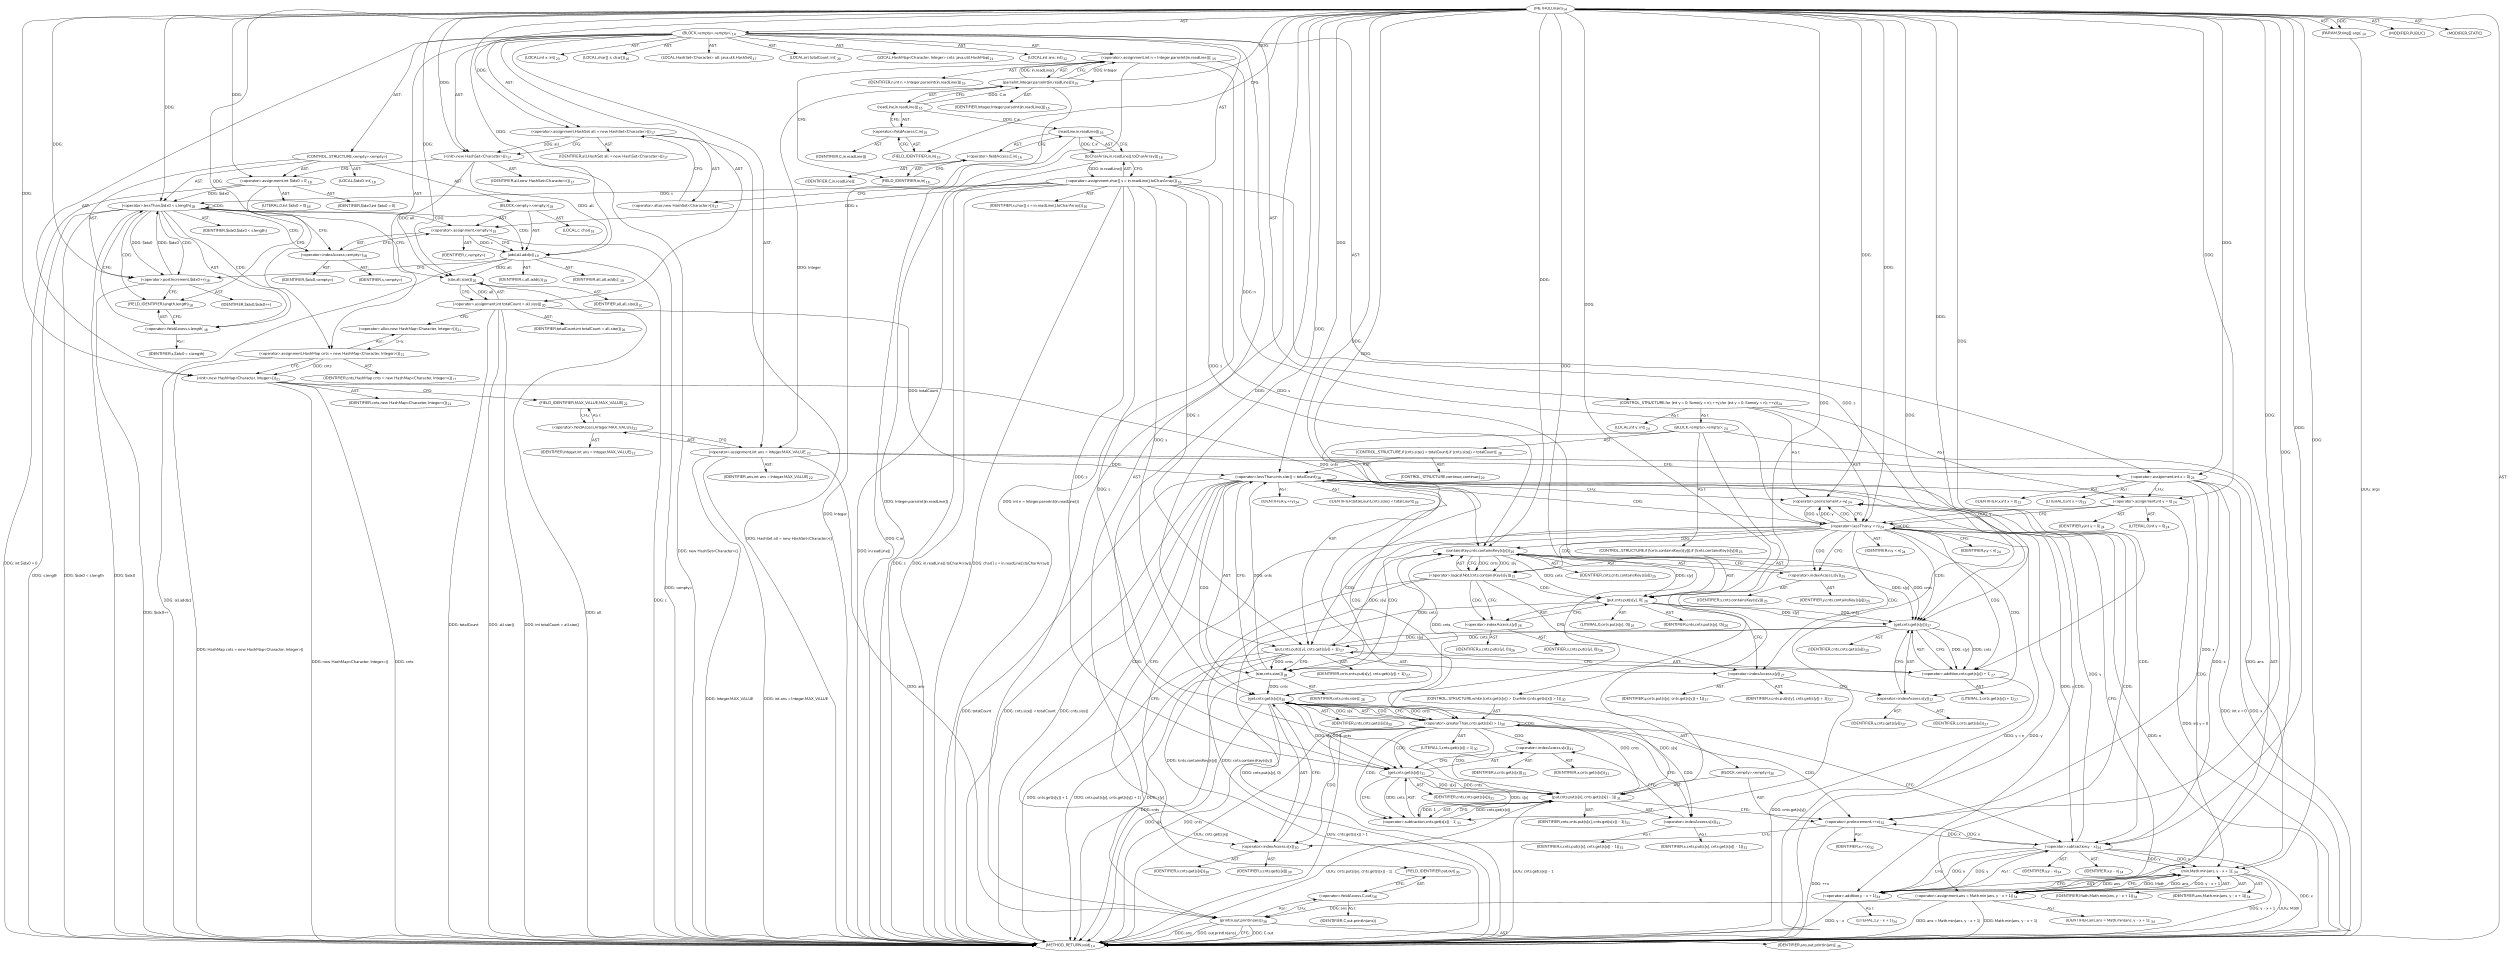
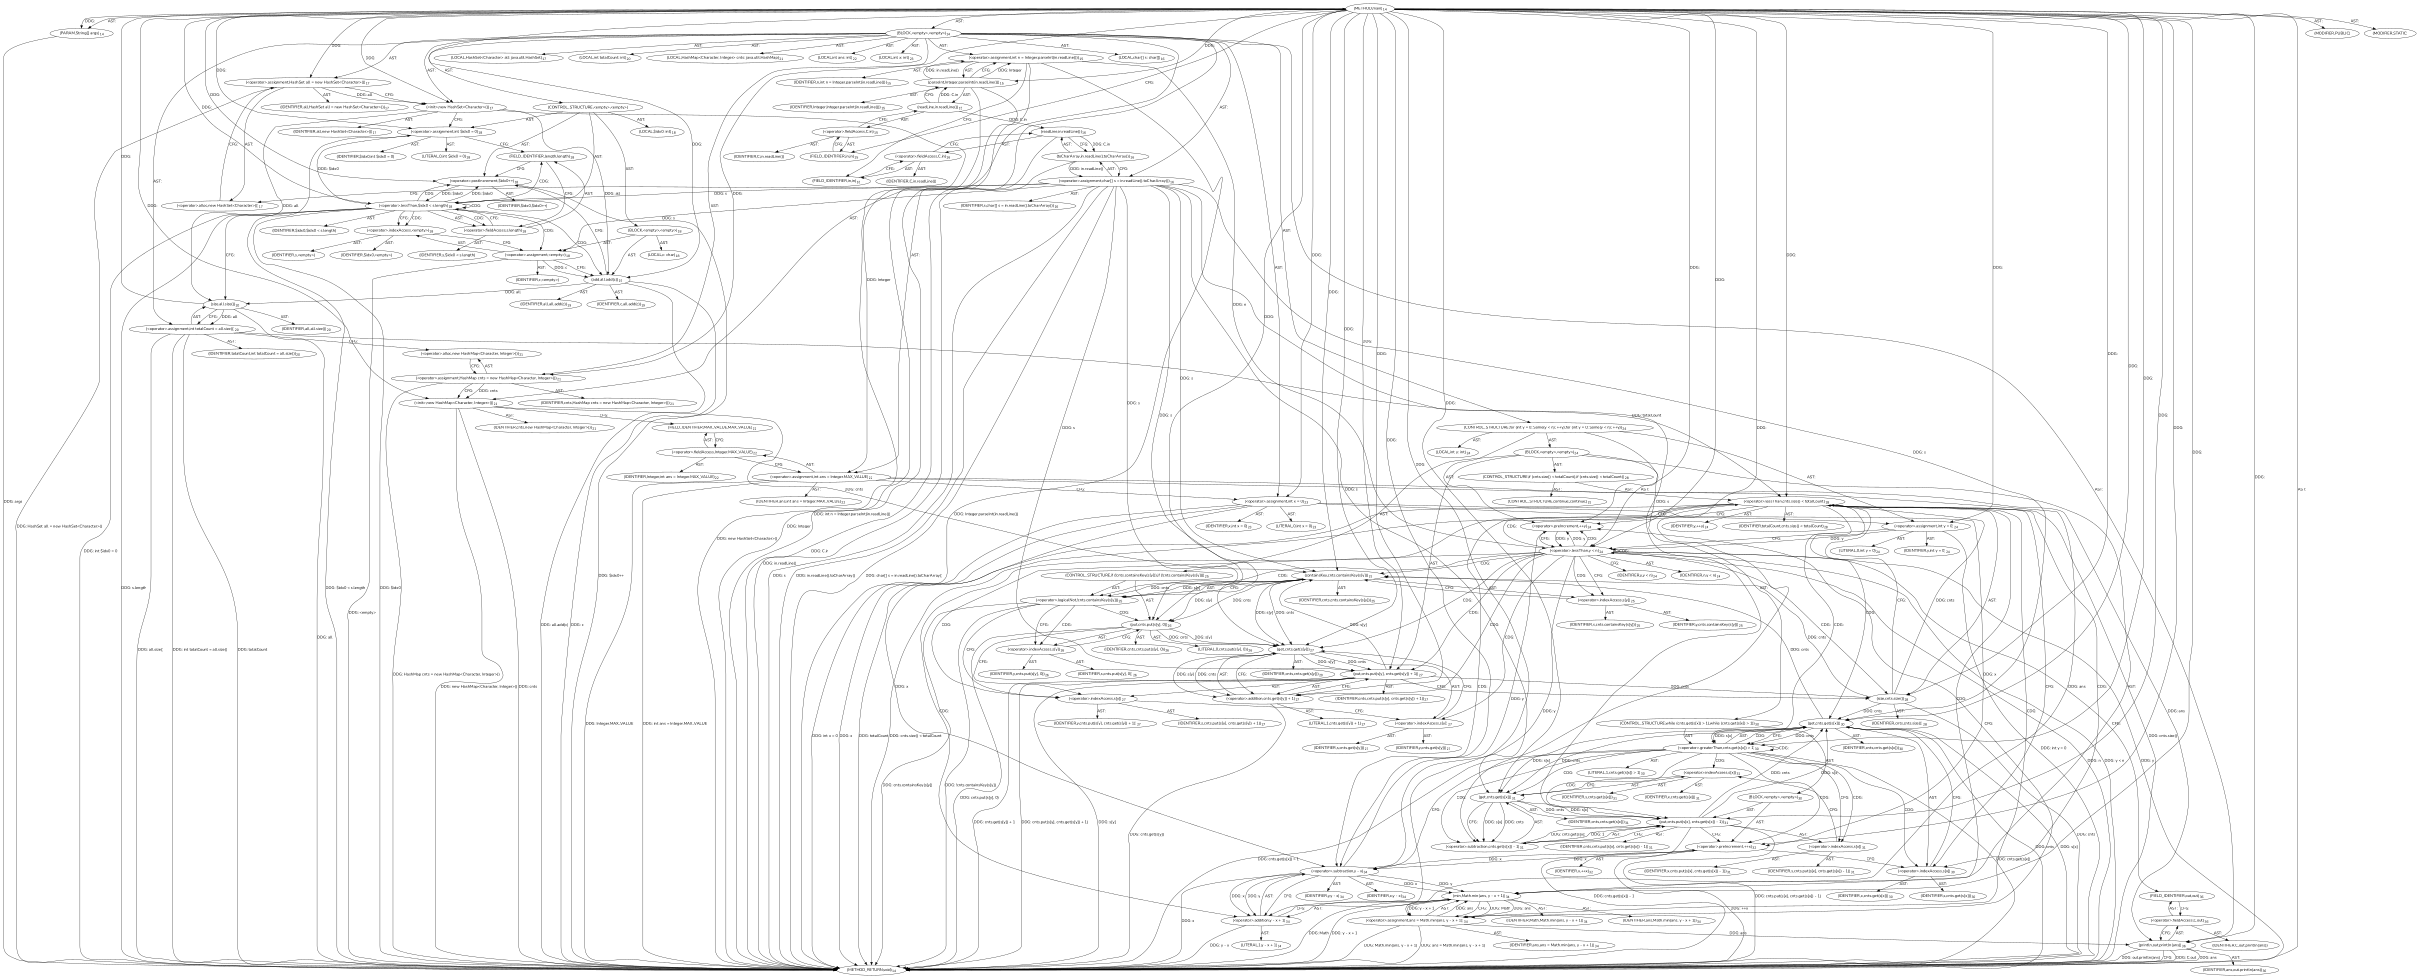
edge "(METHOD,main)" -> "(size,all.size())": reversed
edge "(<operator>.assignment,int $idx0 = 0)" -> "(<operator>.lessThan,$idx0 < s.length)": reversed
edge "(<operator>.postIncrement,$idx0++)" -> "(FIELD_IDENTIFIER,length,length)": reversed
